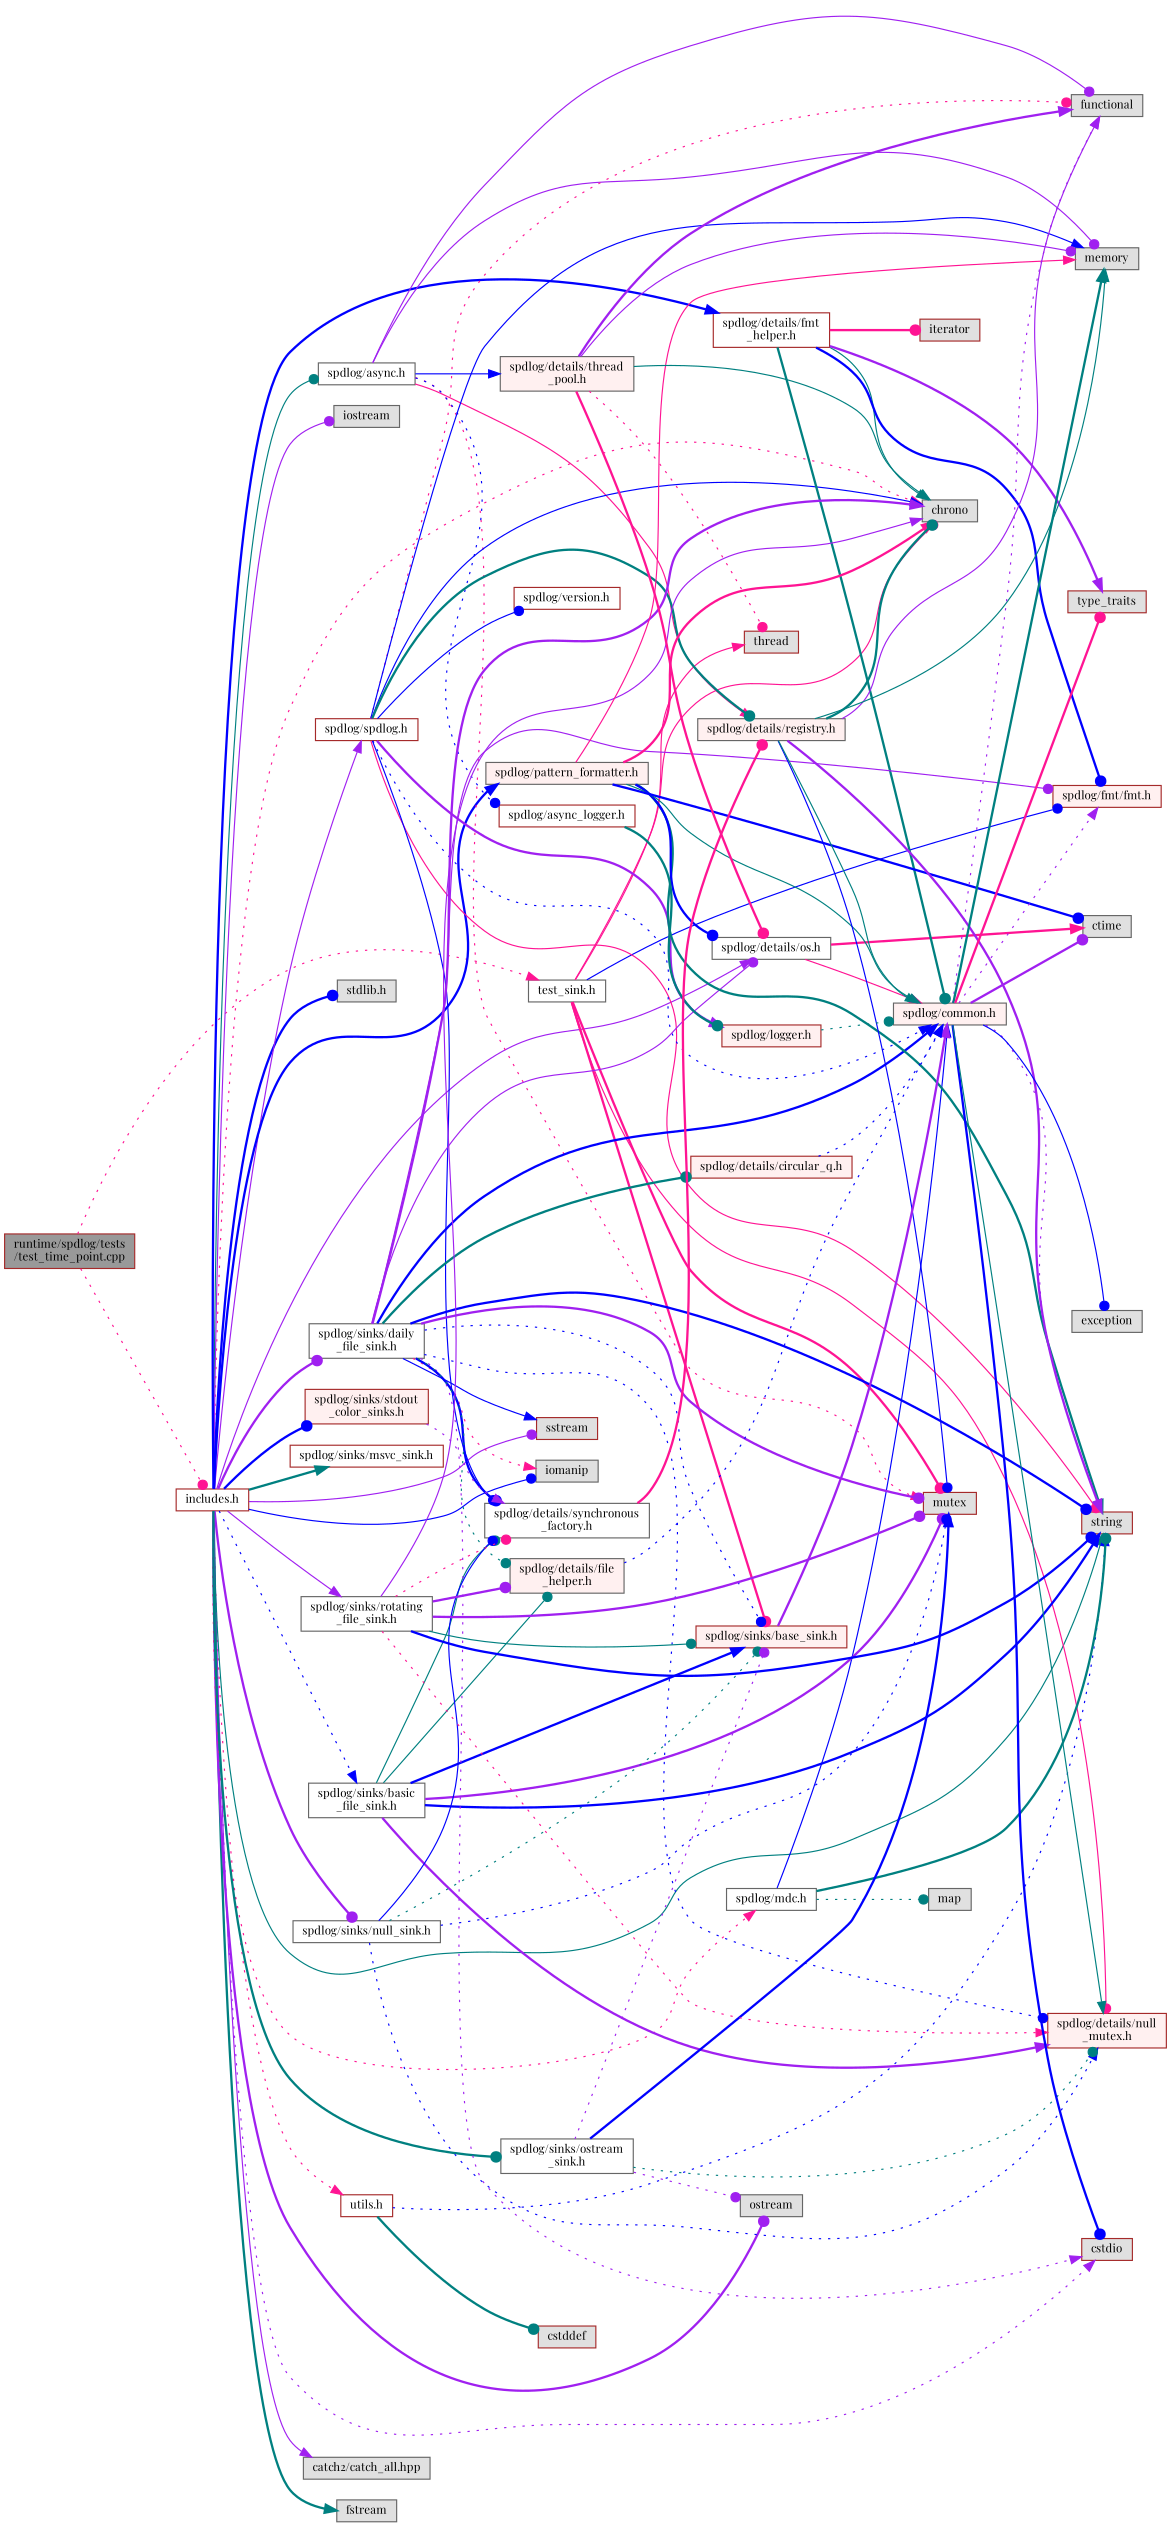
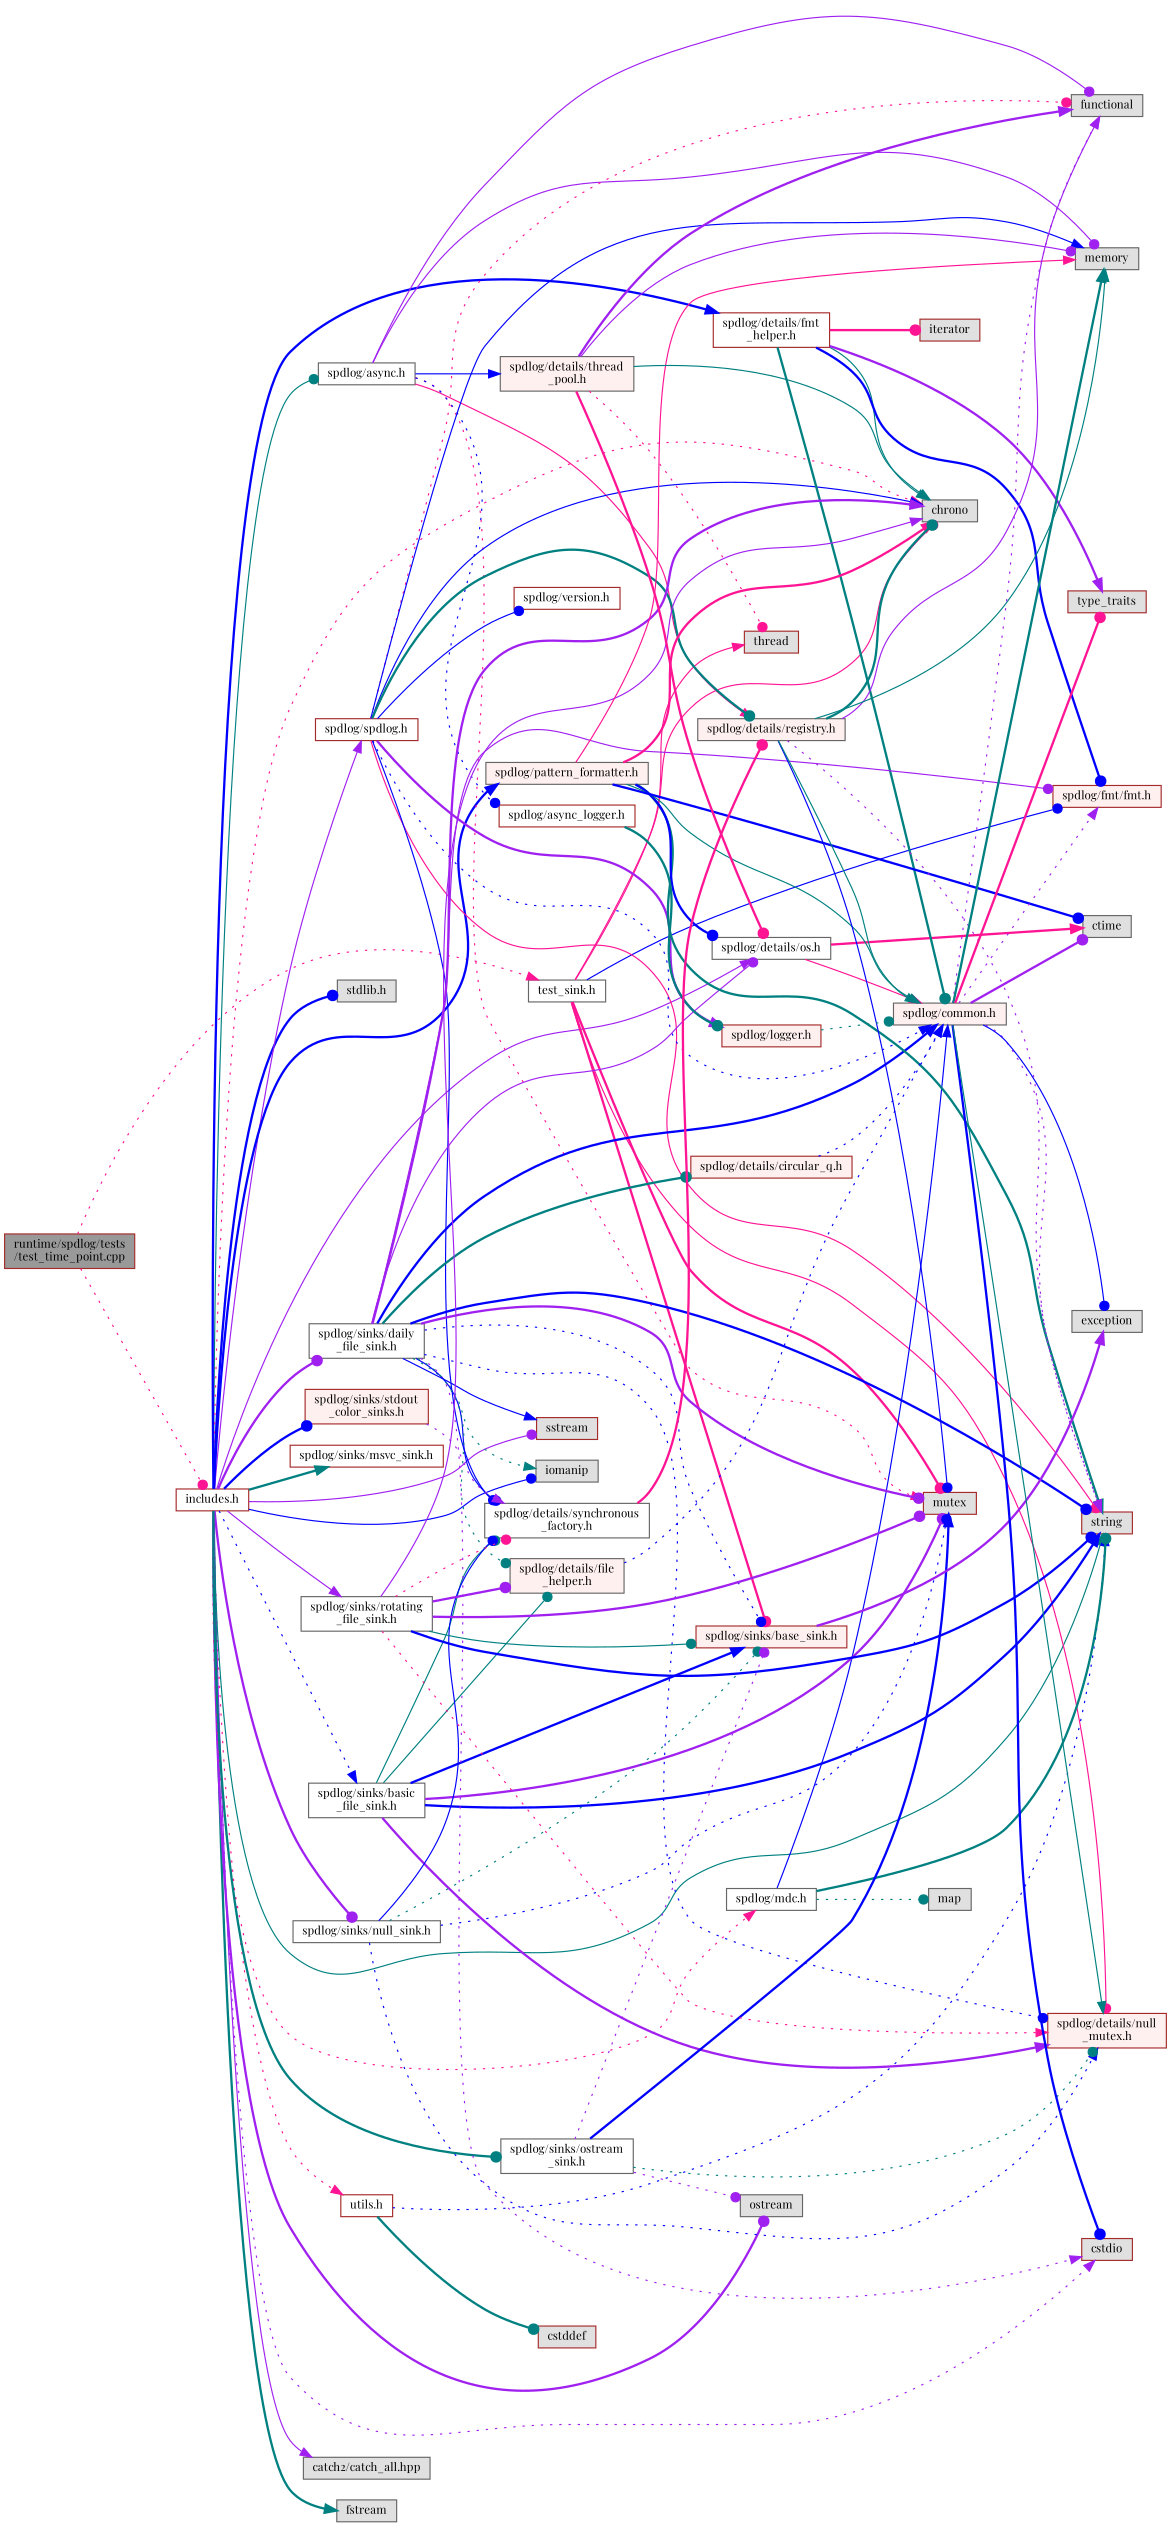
node "iostream": removed
edge "spdlog/details/registry.h" -> "string": style bold -> dotted
edge "spdlog/sinks/base_sink.h" -> "spdlog/common.h": now "spdlog/sinks/base_sink.h" -> "exception"
edge "spdlog/sinks/daily _file_sink.h" -> "spdlog/details/synchronous _factory.h": style bold -> solid
edge "spdlog/sinks/daily _file_sink.h" -> "iomanip": color deeppink -> teal
